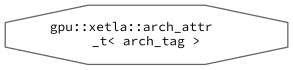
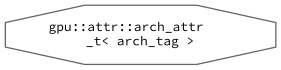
node "gpu::xetla::arch_attr _t< arch_tag >": label "gpu::xetla::arch_attr _t< arch_tag >" -> "gpu::attr::arch_attr _t< arch_tag >"
